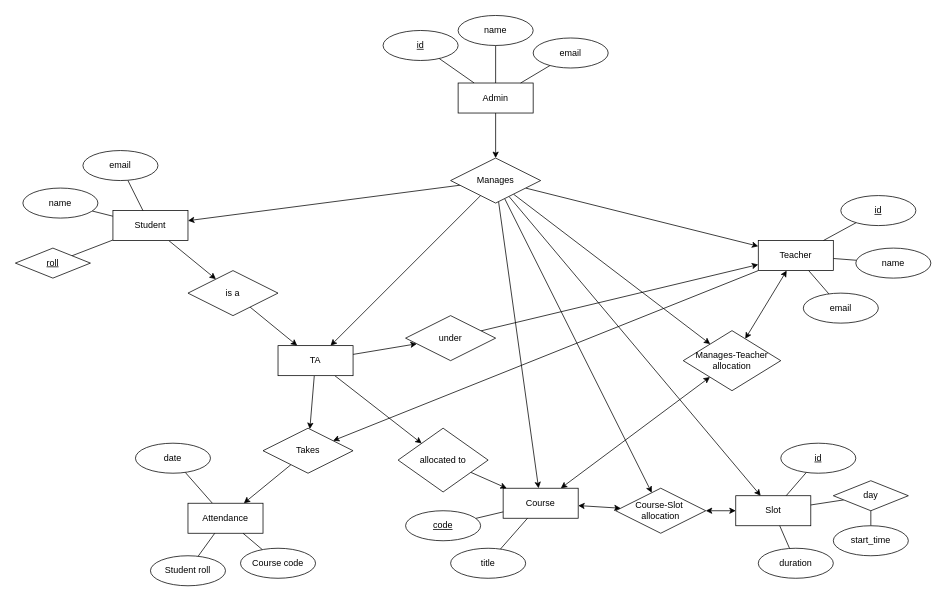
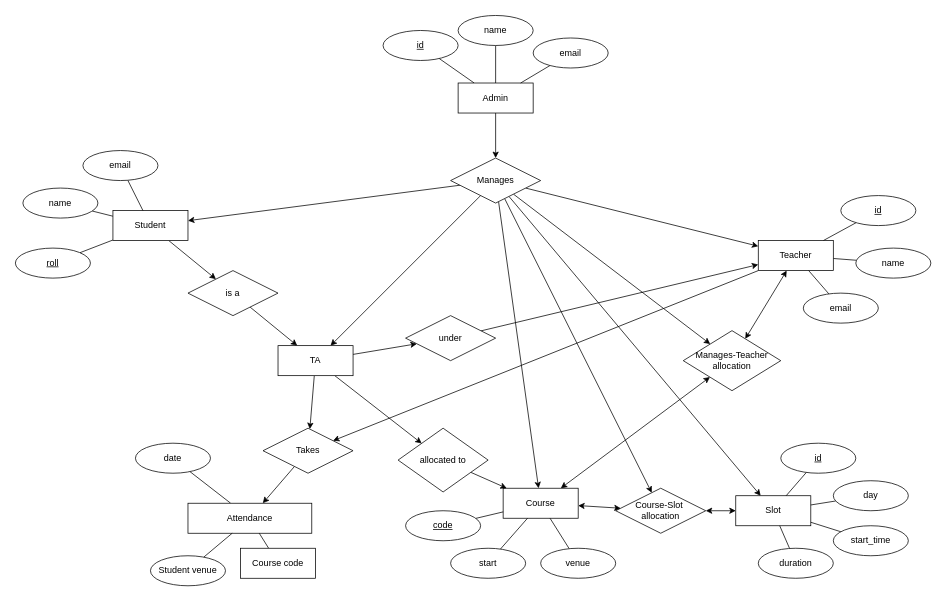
node "roll": shape diamond -> ellipse
node "day": shape diamond -> ellipse
node "Attendance": size 75x30 -> 124x30
edge "day" -- "start_time": now "Slot" -- "start_time"
edge "Course" -- "venue": added
node "Course code": shape ellipse -> rectangle
node "title": label "title" -> "start"
node "venue": added
node "Student roll": label "Student roll" -> "Student venue"
